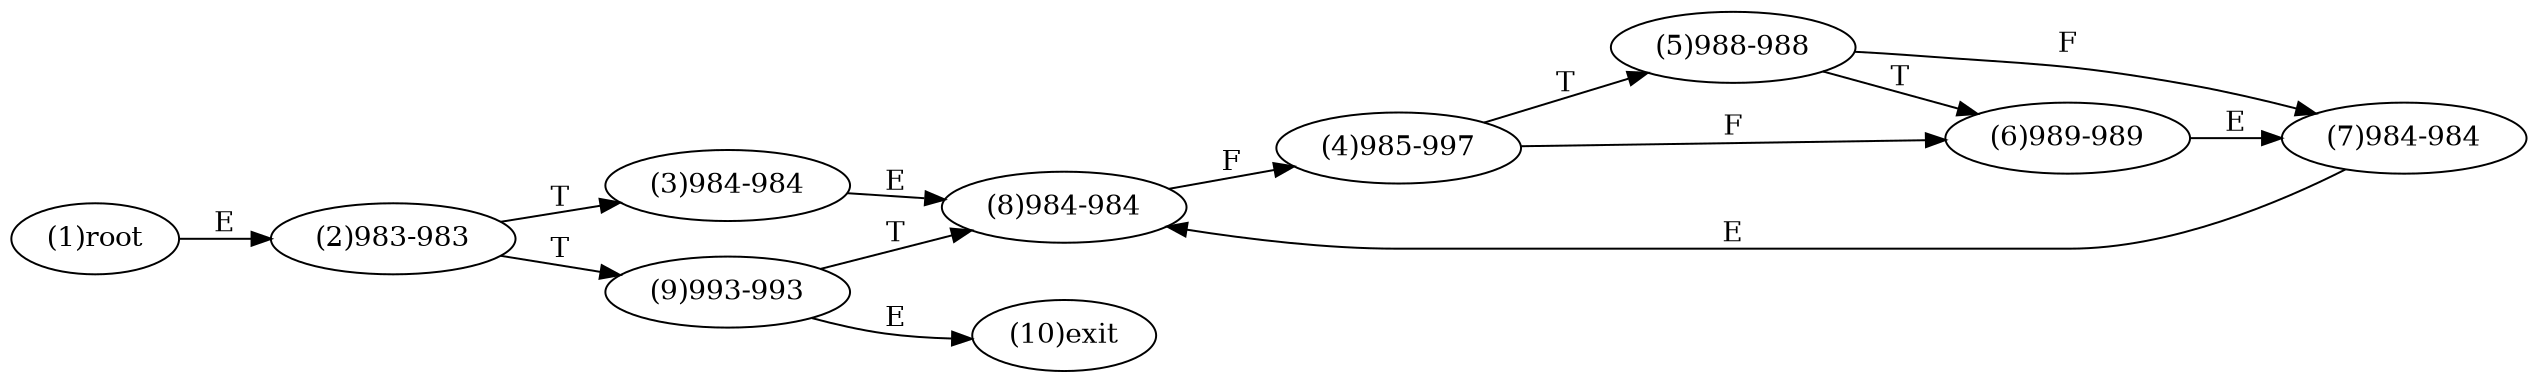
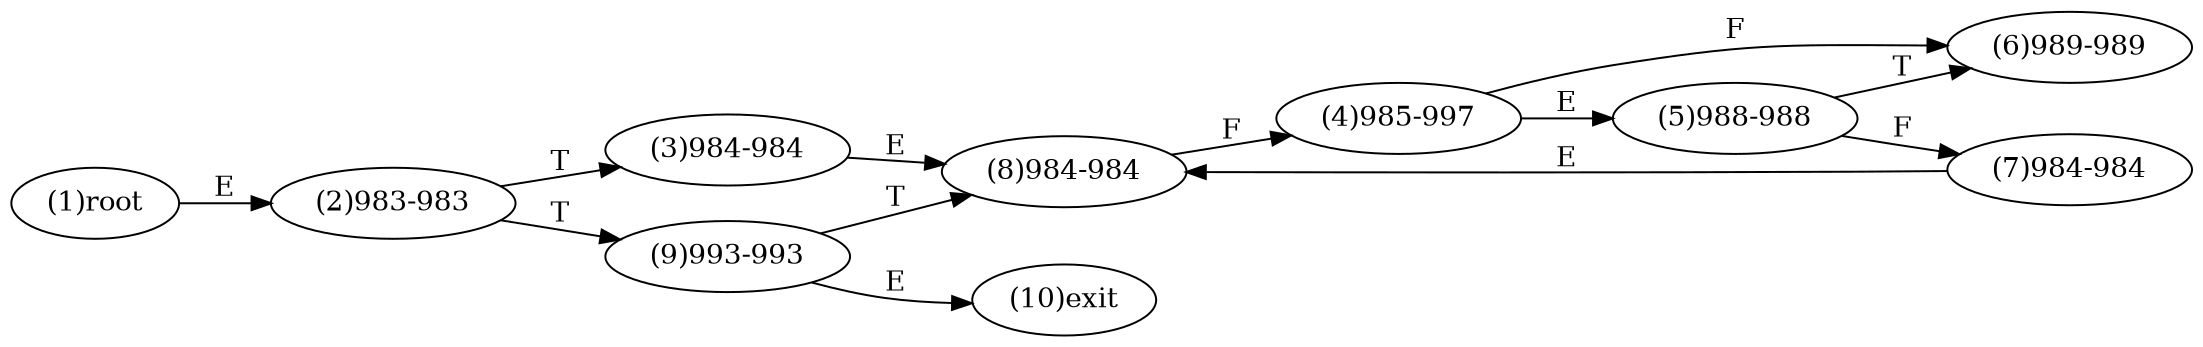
edge "(4)985-997" -> "(5)988-988": label "T" -> "E"
edge "(6)989-989" -> "(7)984-984": removed, label "E"
